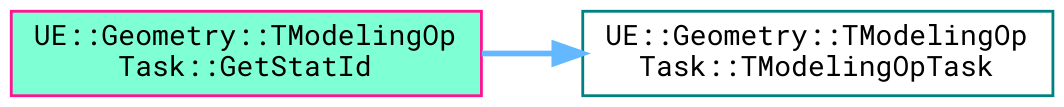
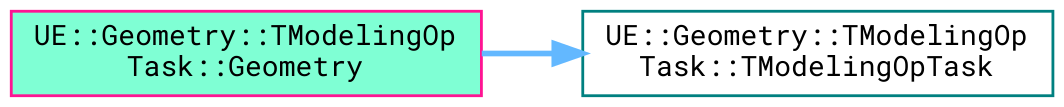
node "UE::Geometry::TModelingOp Task::GetStatId": label "UE::Geometry::TModelingOp Task::GetStatId" -> "UE::Geometry::TModelingOp Task::Geometry"
